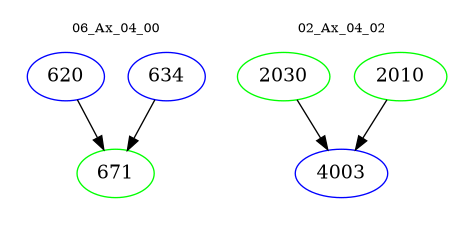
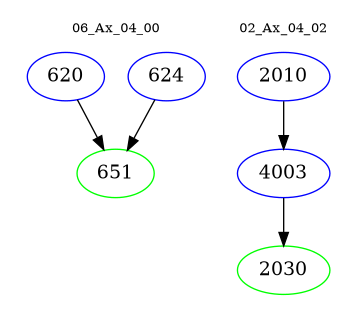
node "634": label "634" -> "624"
node "2010": color green -> blue
edge "2030" -> "4003": reversed
node "671": label "671" -> "651"
